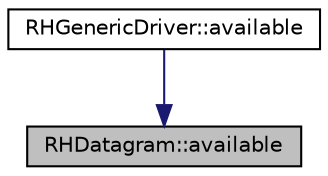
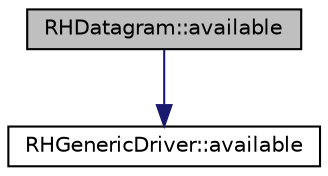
edge "RHGenericDriver::available" -> "RHDatagram::available": reversed
